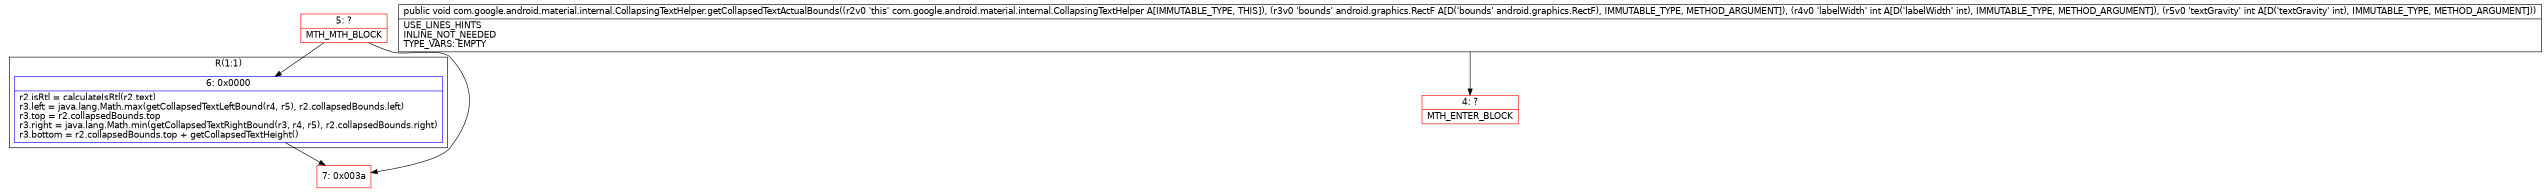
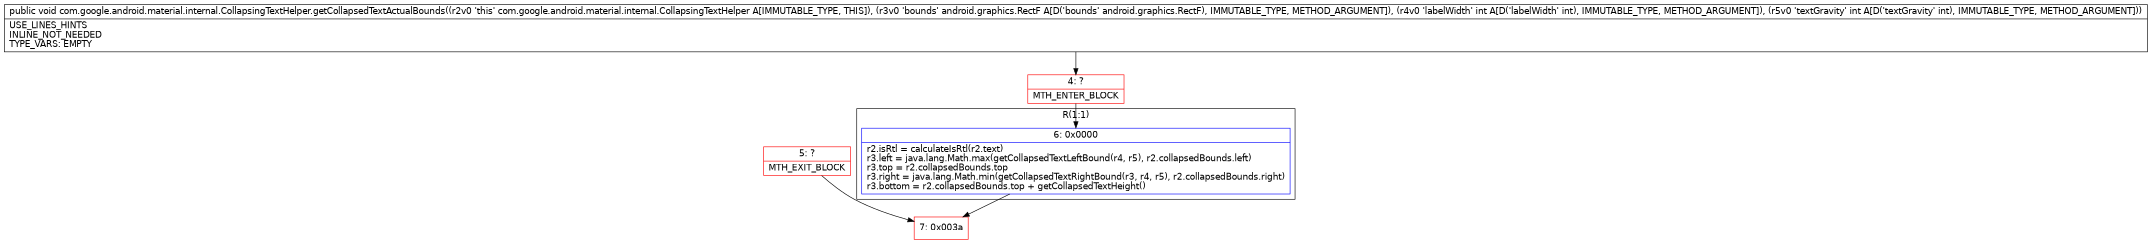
node "5: ?": text "MTH_MTH_BLOCK" -> "MTH_EXIT_BLOCK"
edge "5: ?" -> "6: 0x0000": now "4: ?" -> "6: 0x0000"
